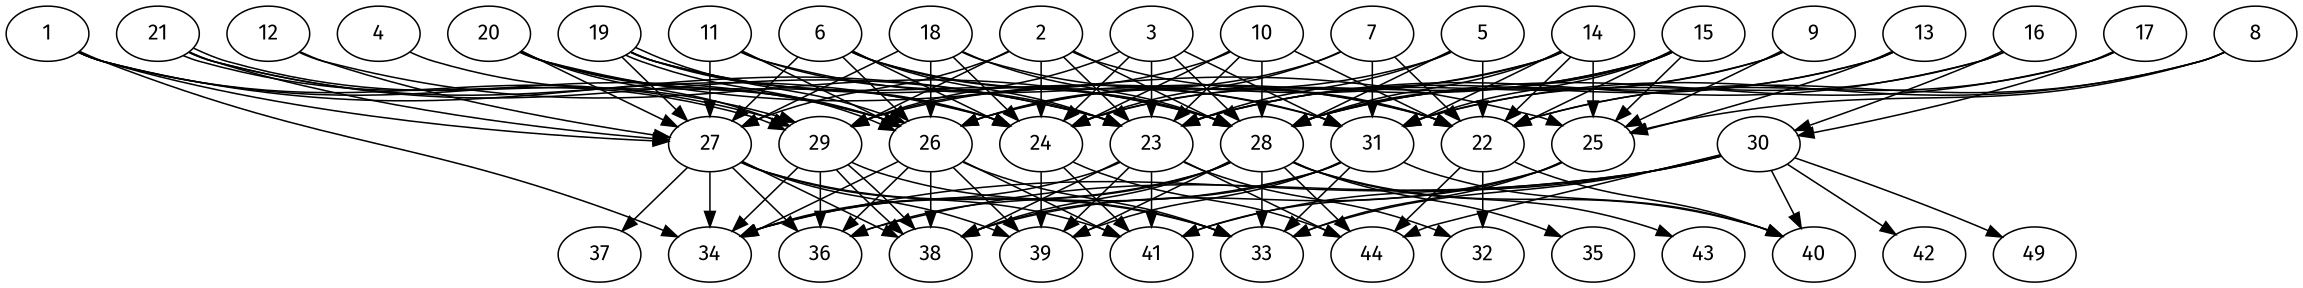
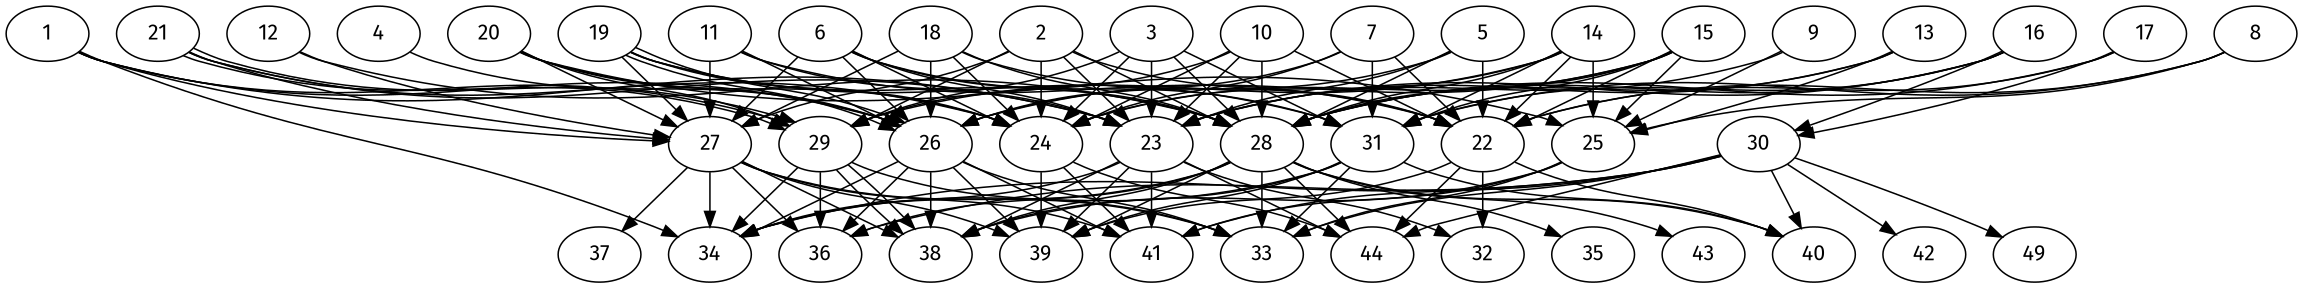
edge "9" -> "28": now "16" -> "28"
edge "22" -> "39": added
